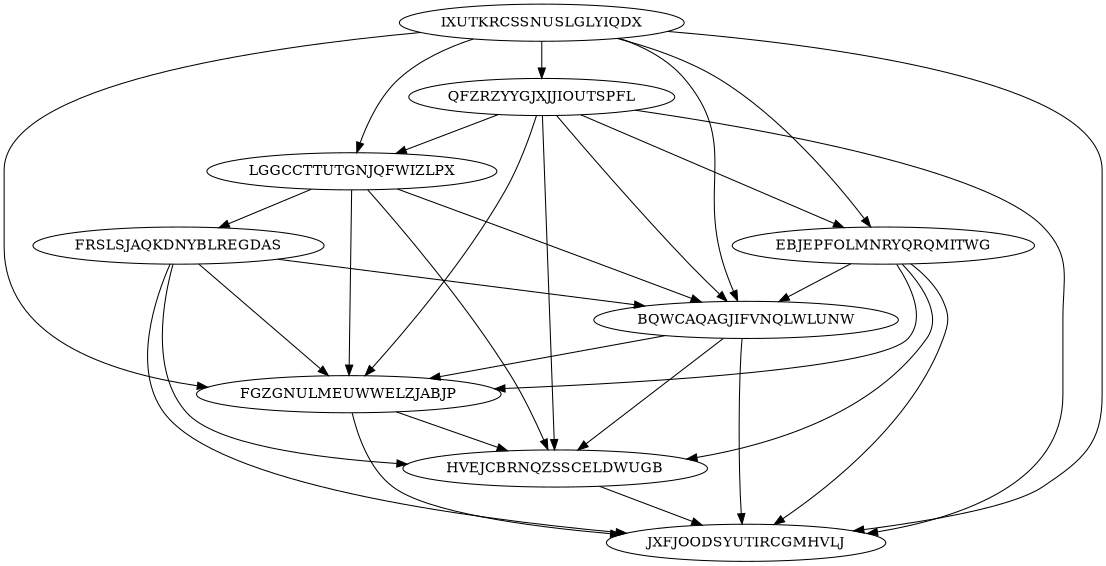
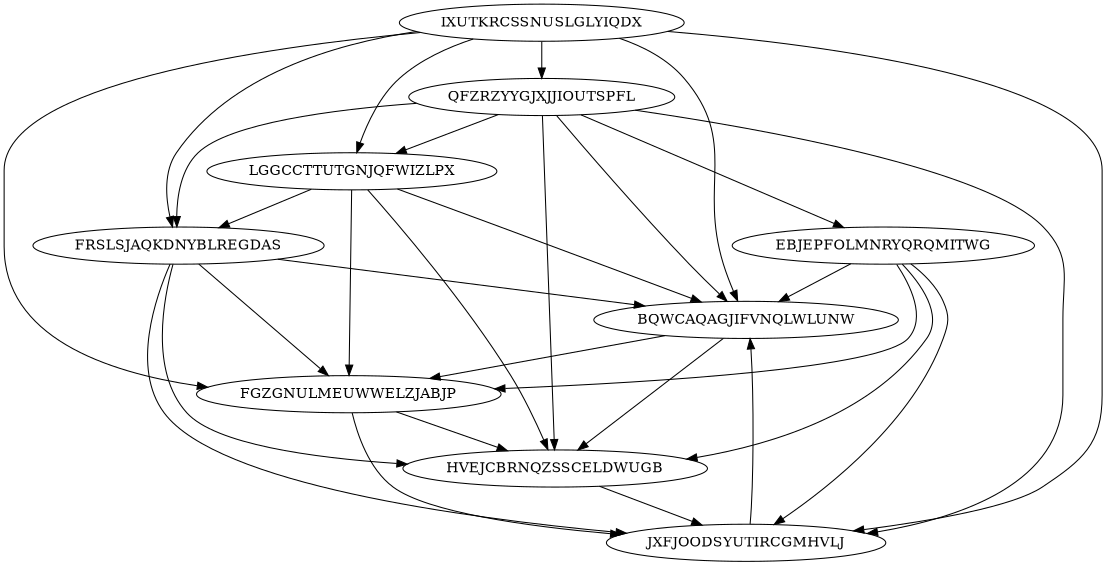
edge "IXUTKRCSSNUSLGLYIQDX" -> "EBJEPFOLMNRYQRQMITWG": now "IXUTKRCSSNUSLGLYIQDX" -> "FRSLSJAQKDNYBLREGDAS"
edge "QFZRZYYGJXJJIOUTSPFL" -> "FGZGNULMEUWWELZJABJP": now "QFZRZYYGJXJJIOUTSPFL" -> "FRSLSJAQKDNYBLREGDAS"
edge "BQWCAQAGJIFVNQLWLUNW" -> "JXFJOODSYUTIRCGMHVLJ": reversed
